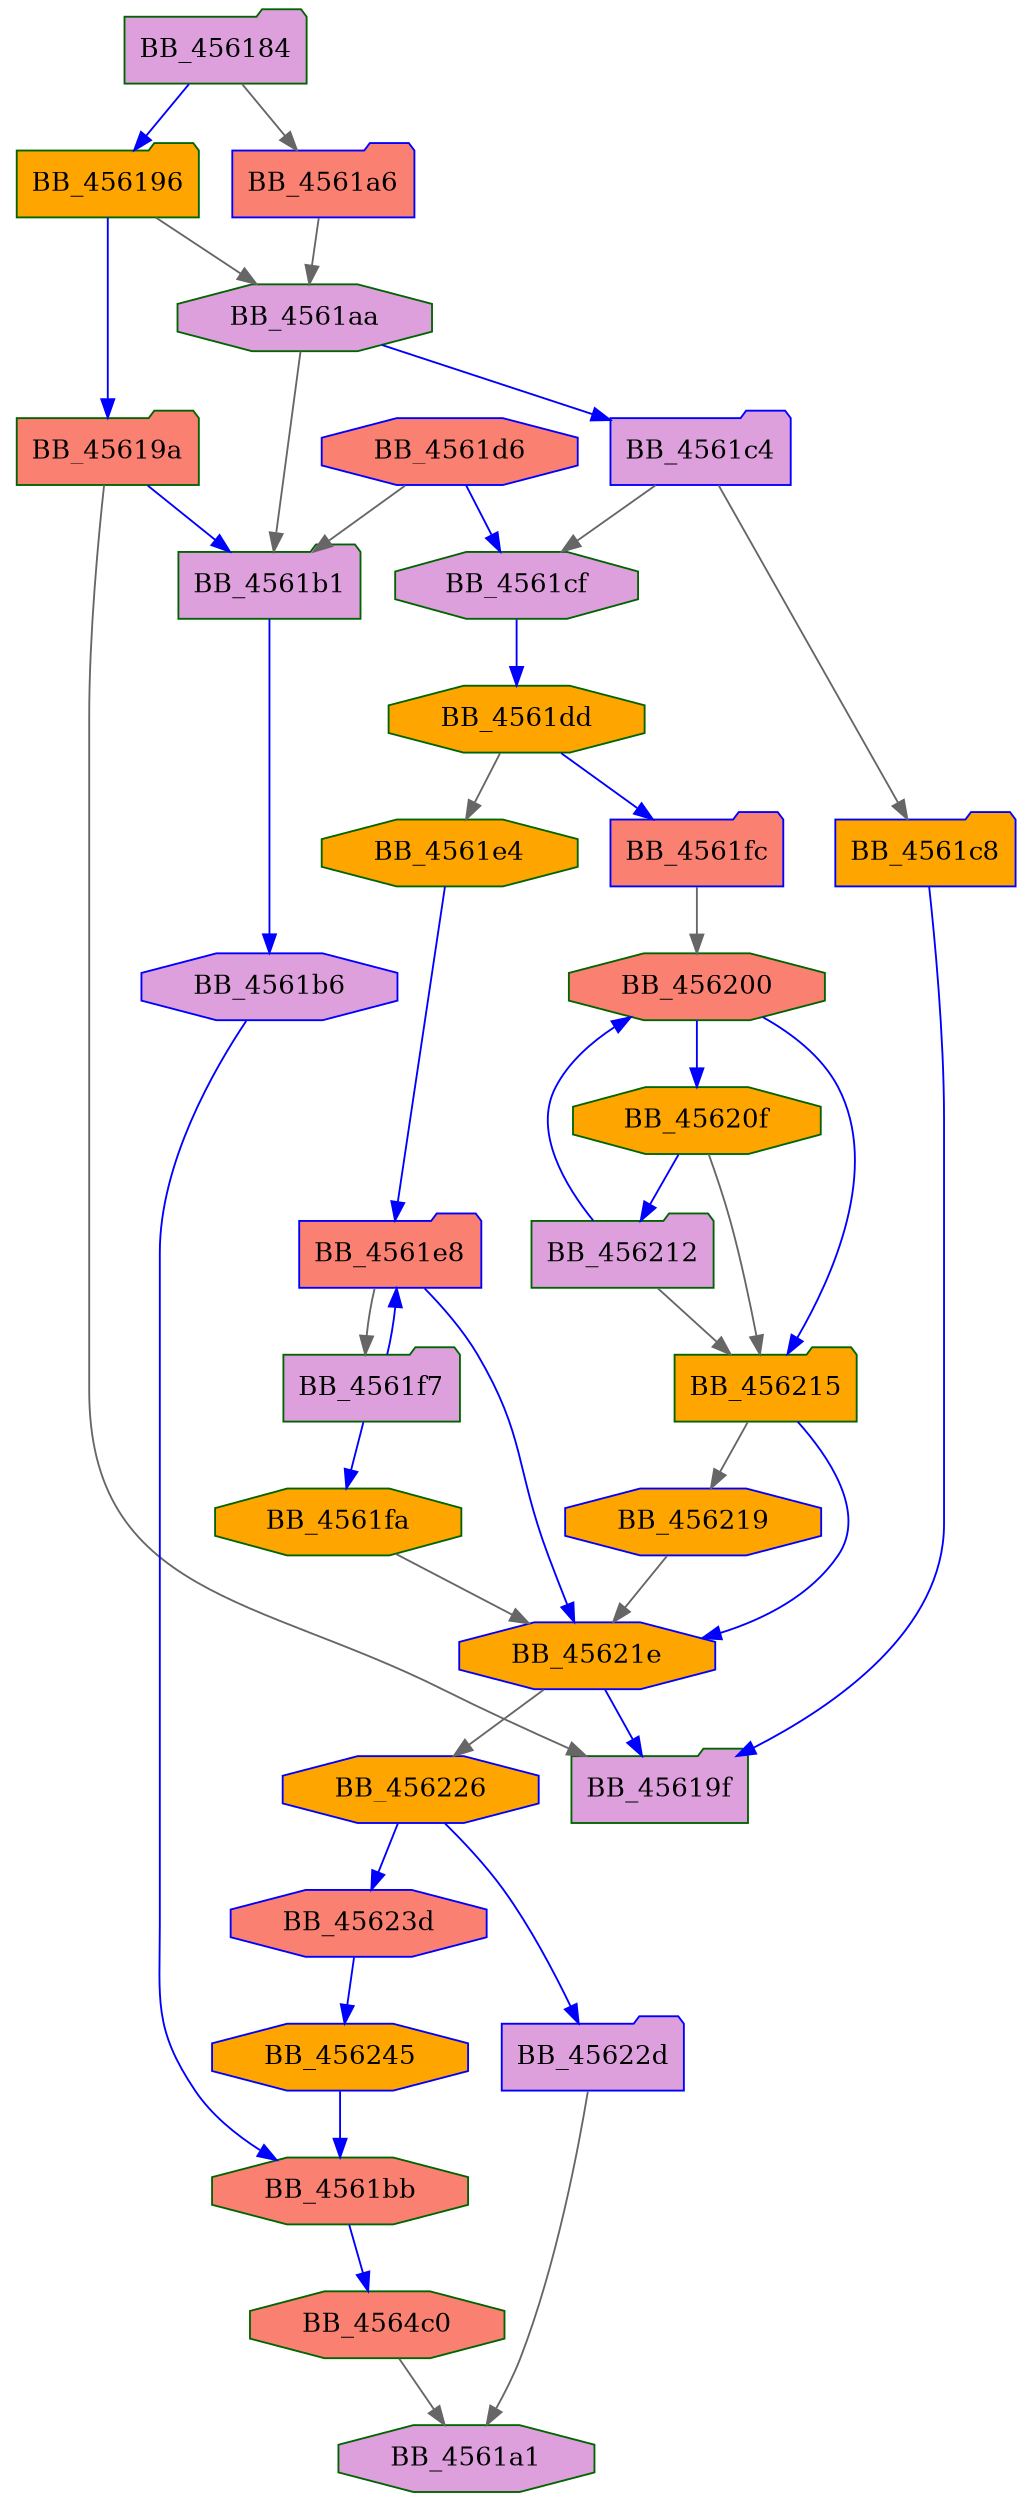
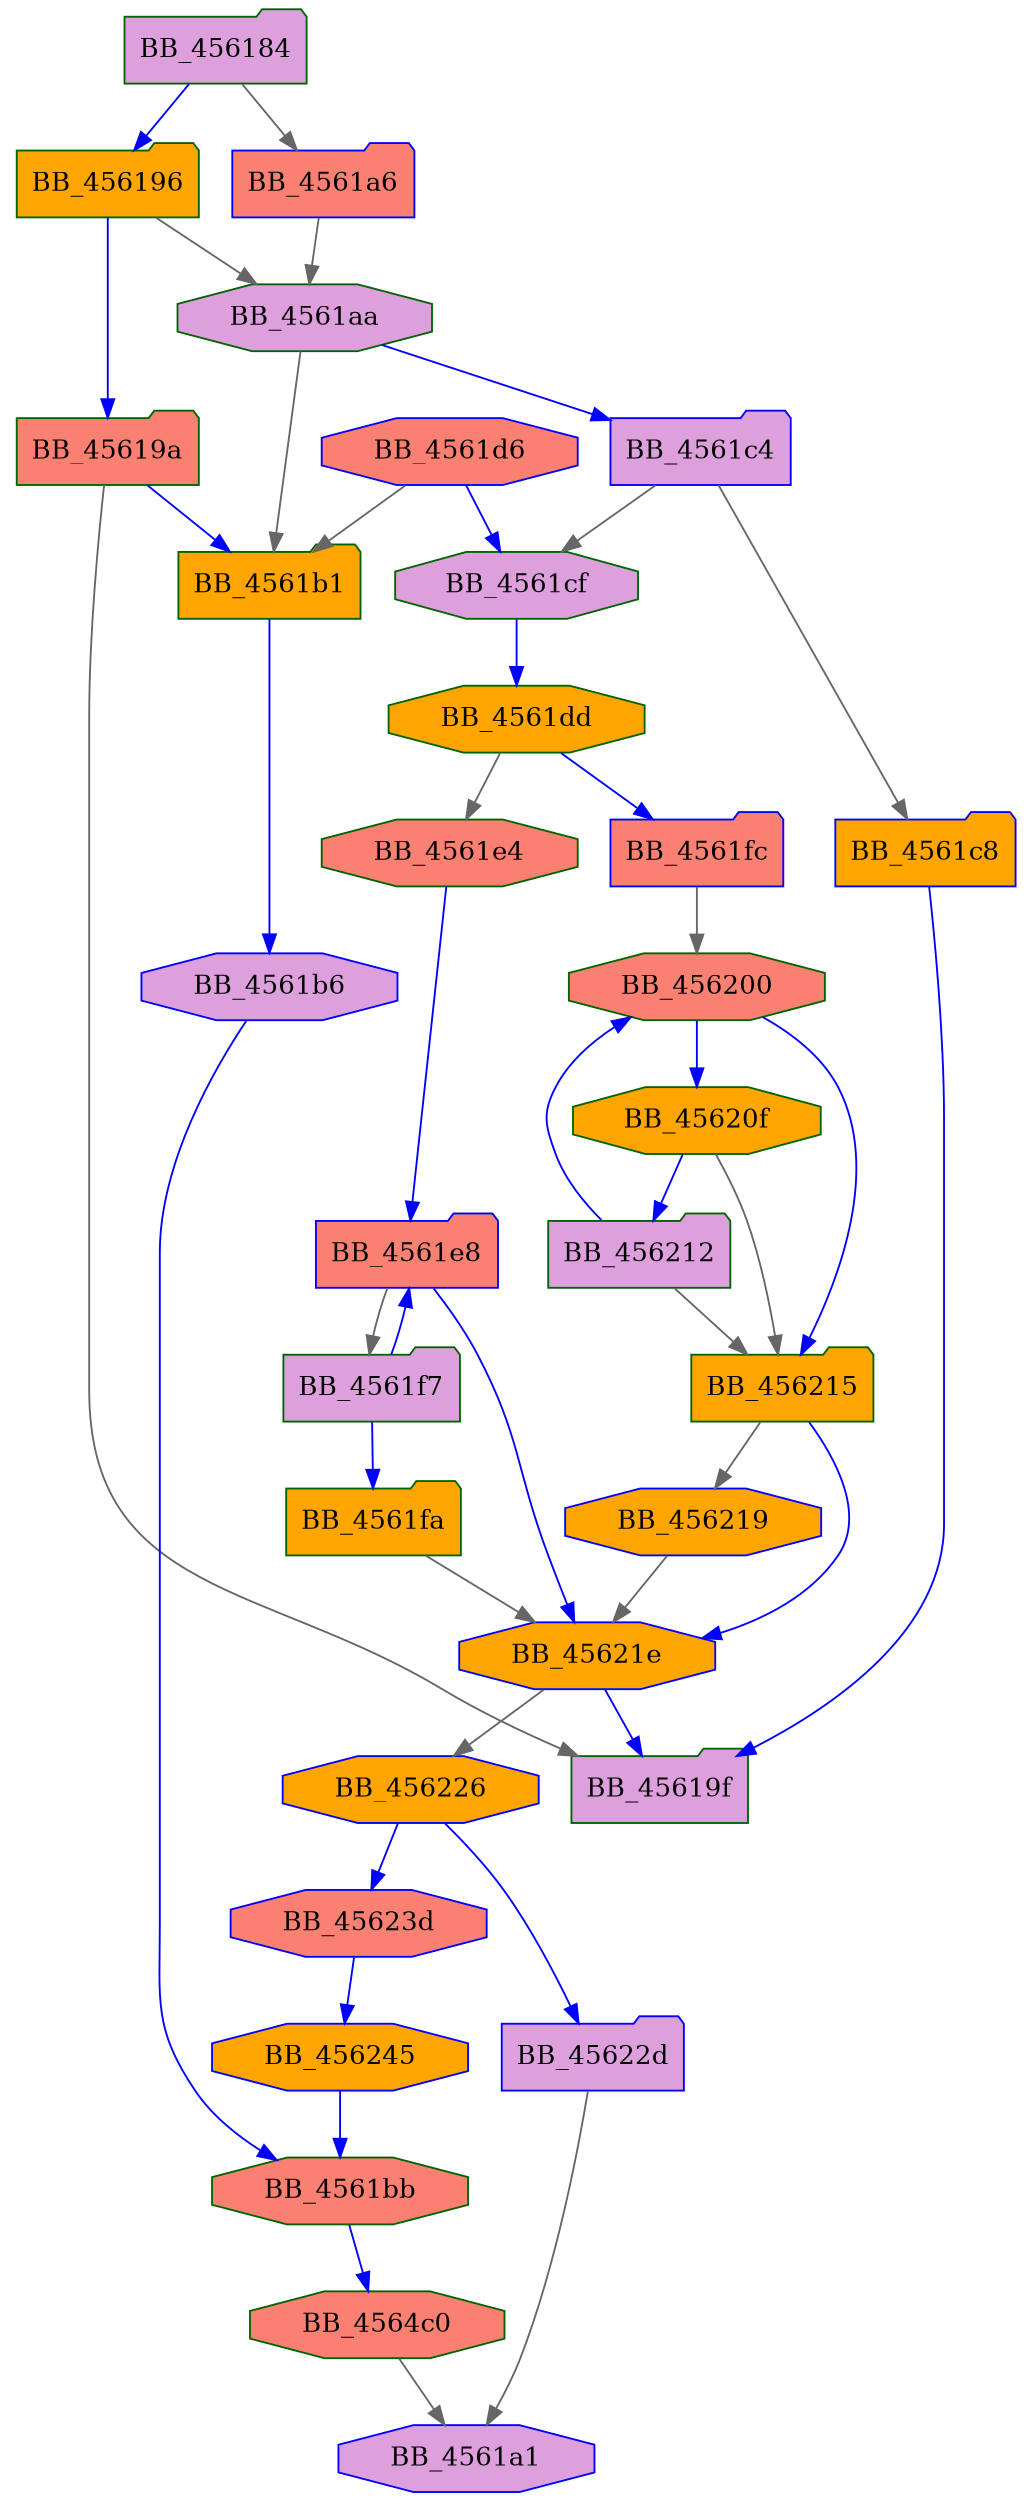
node "BB_4561b1": fillcolor plum -> orange
node "BB_4561e4": fillcolor orange -> salmon
node "BB_4561fa": shape octagon -> folder
node "BB_4561a1": color darkgreen -> blue
